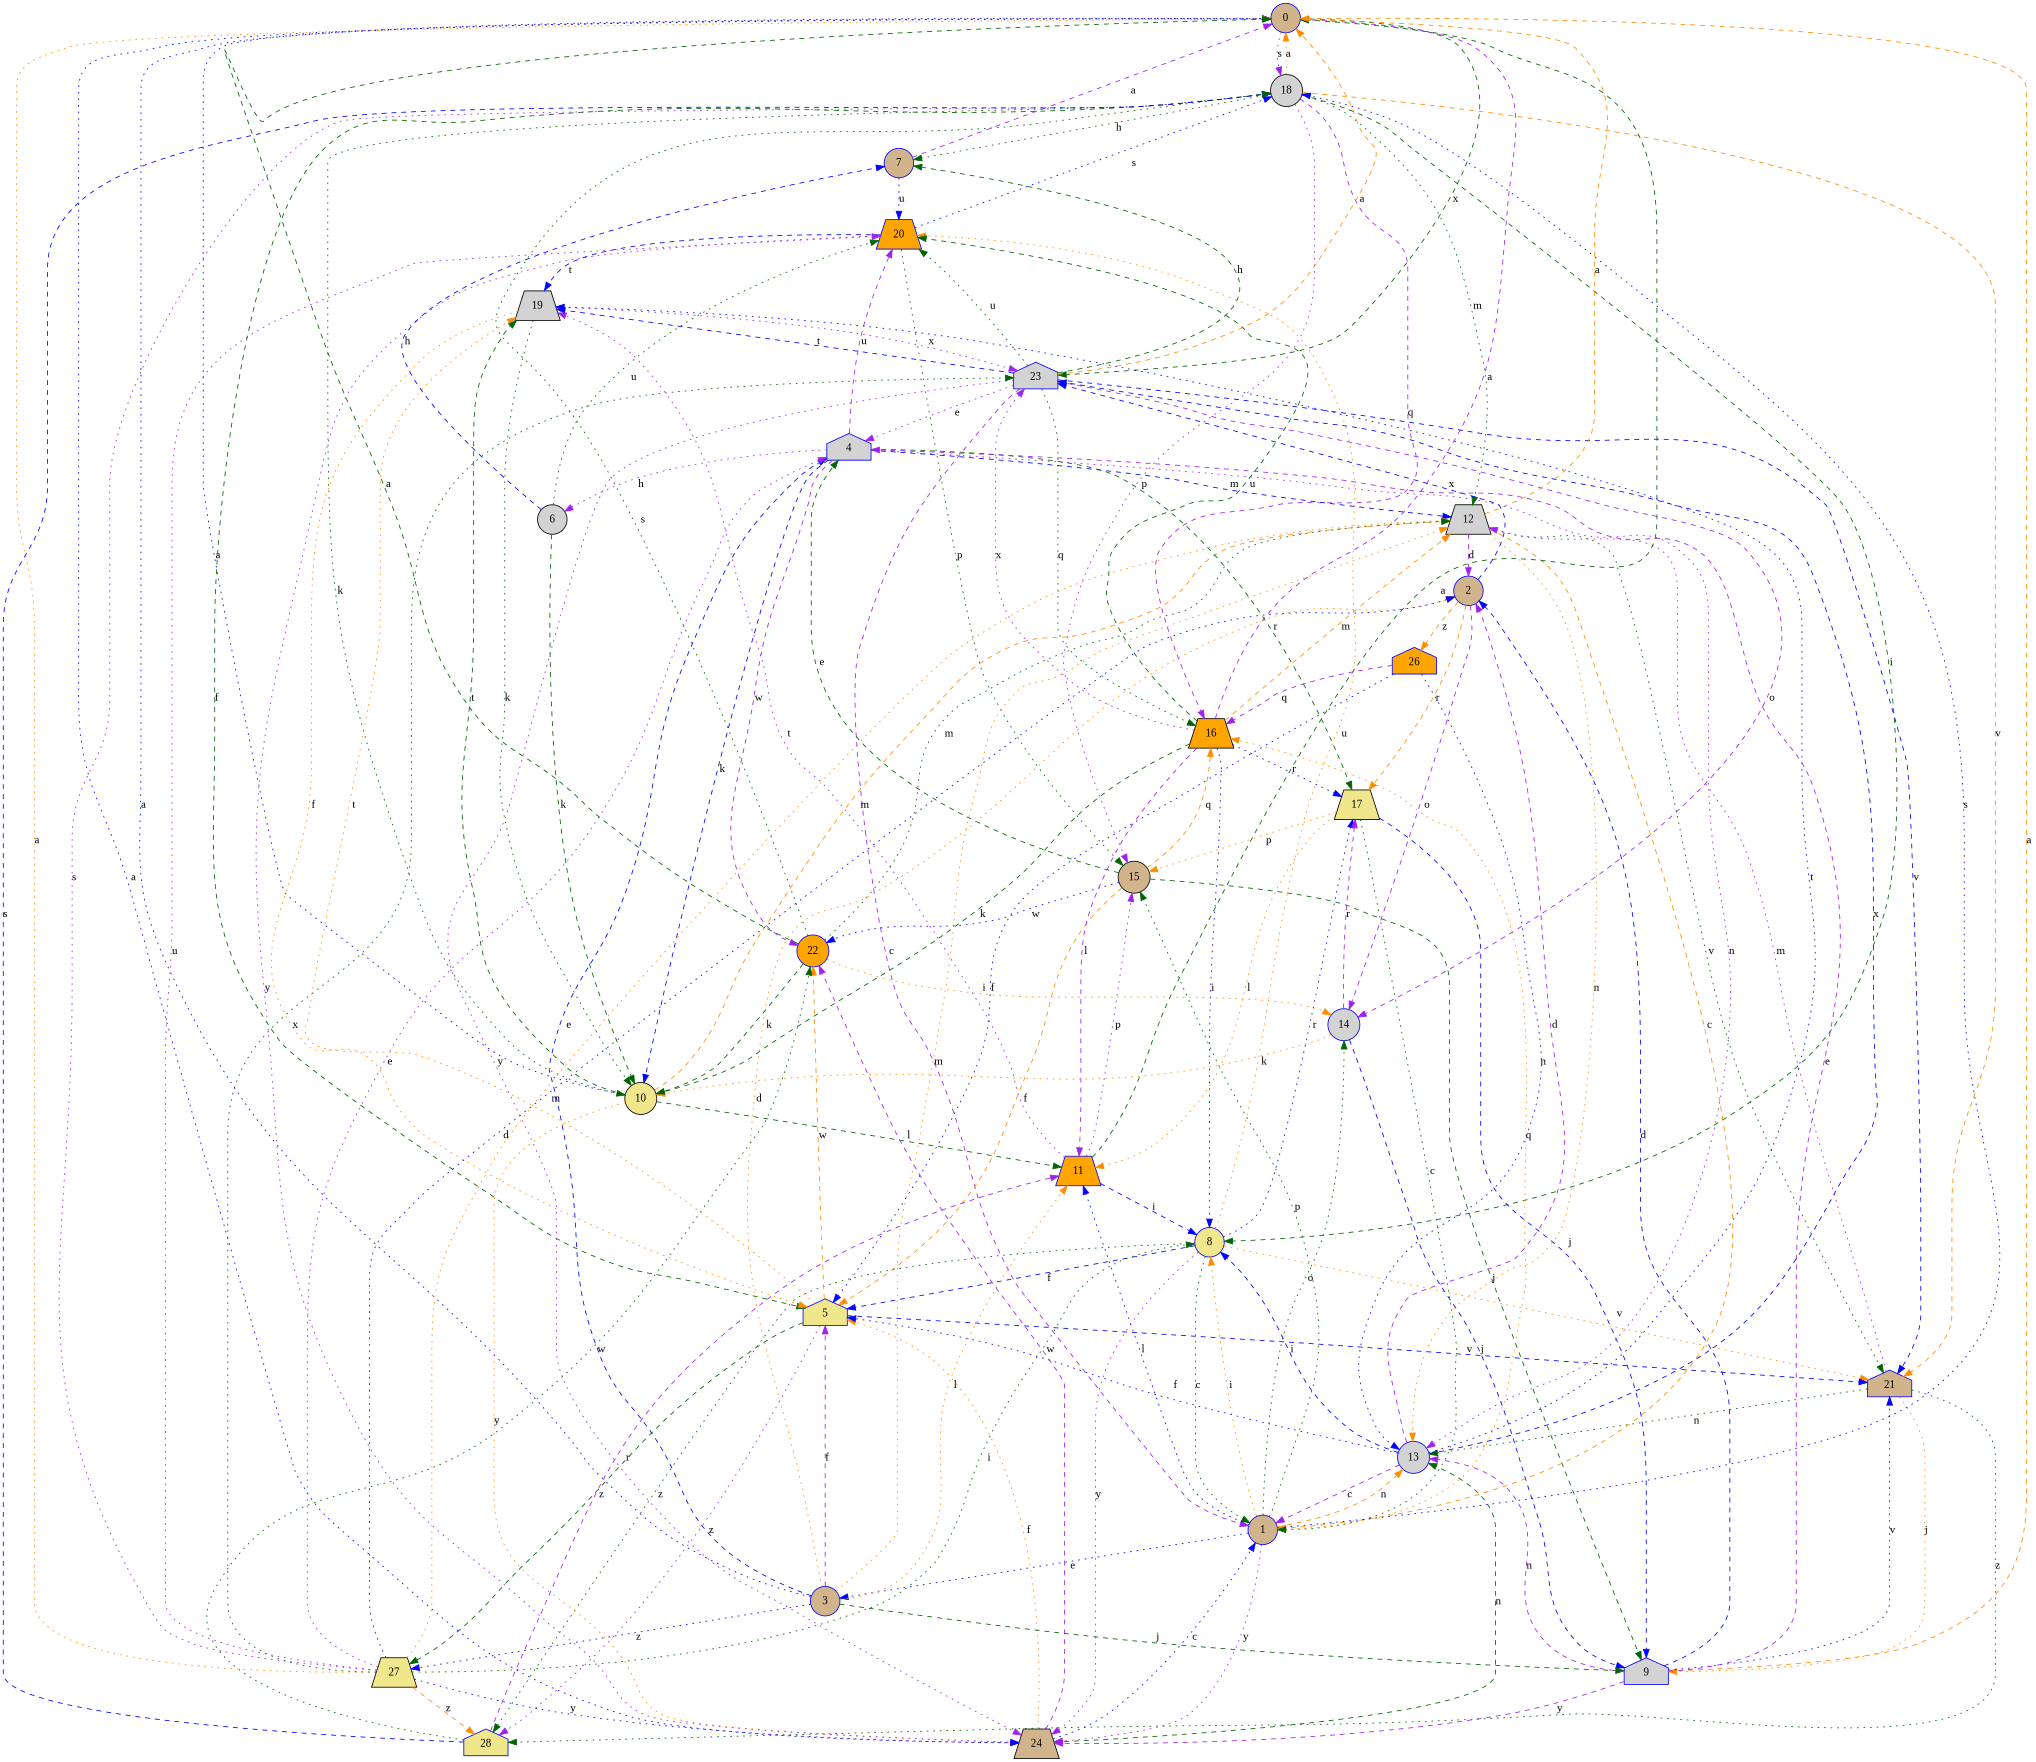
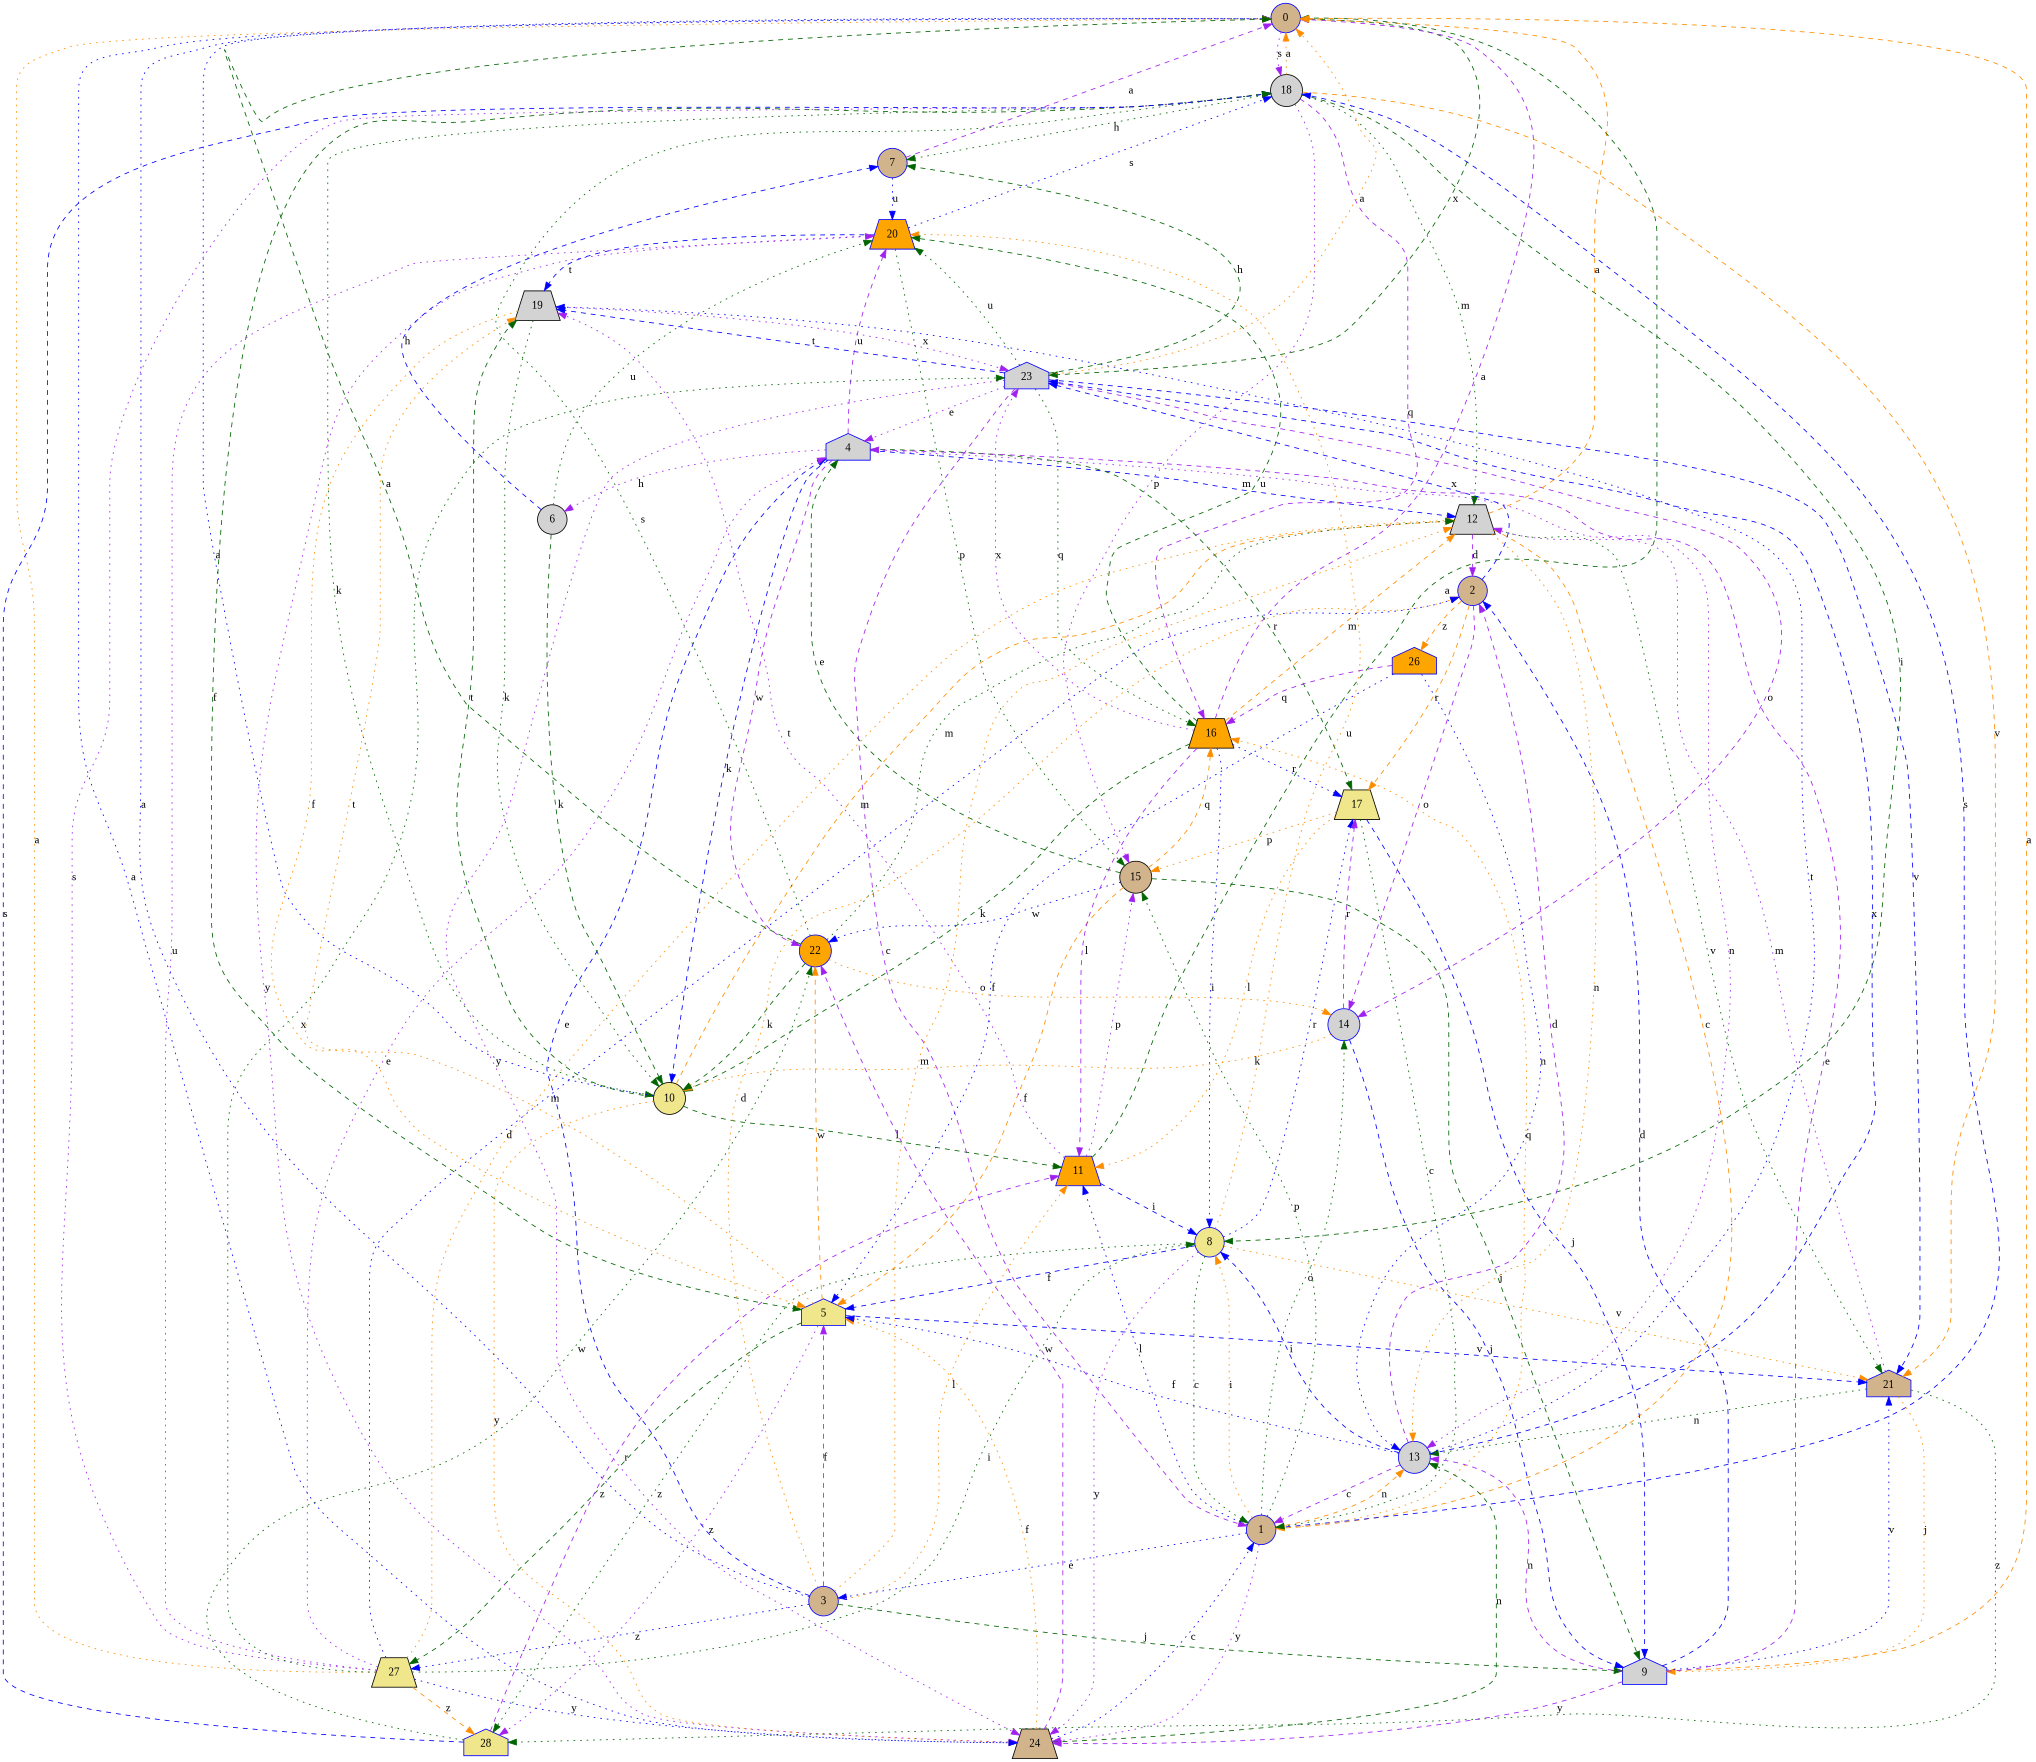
edge "23" -> "0": style dashed -> dotted
edge "1" -> "18": style dotted -> dashed
edge "22" -> "14": label "i" -> "o"
